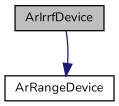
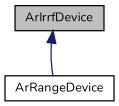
edge "ArIrrfDevice" -> "ArRangeDevice": reversed
